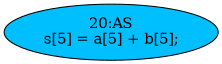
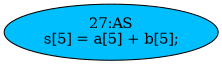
node "20:AS s[5] = a[5] + b[5];": label "20:AS s[5] = a[5] + b[5];" -> "27:AS s[5] = a[5] + b[5];"
